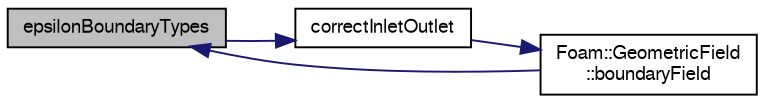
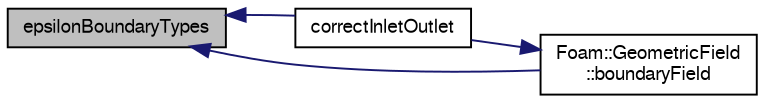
edge "epsilonBoundaryTypes" -> "correctInletOutlet": reversed
